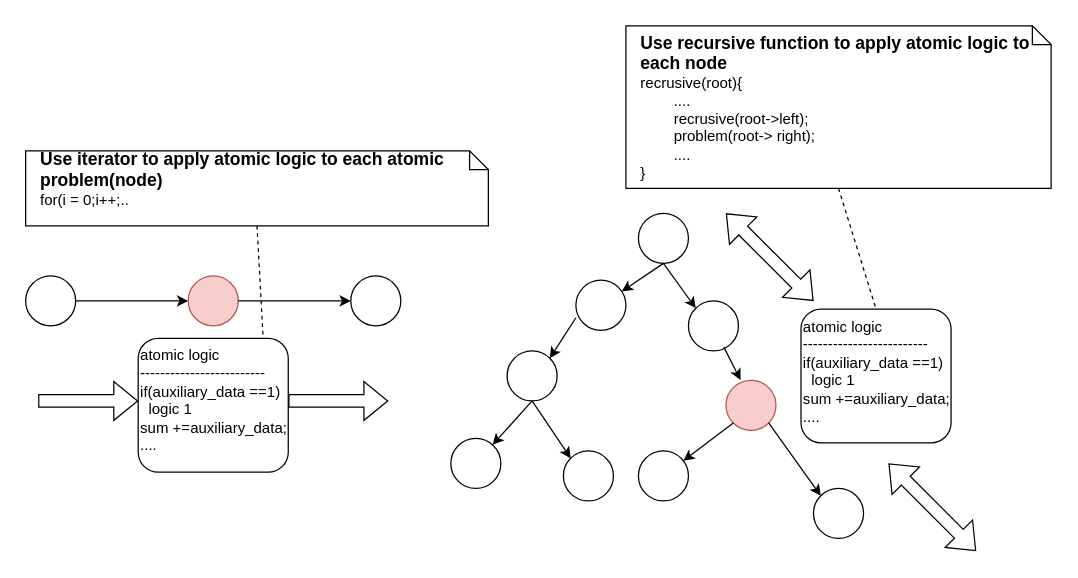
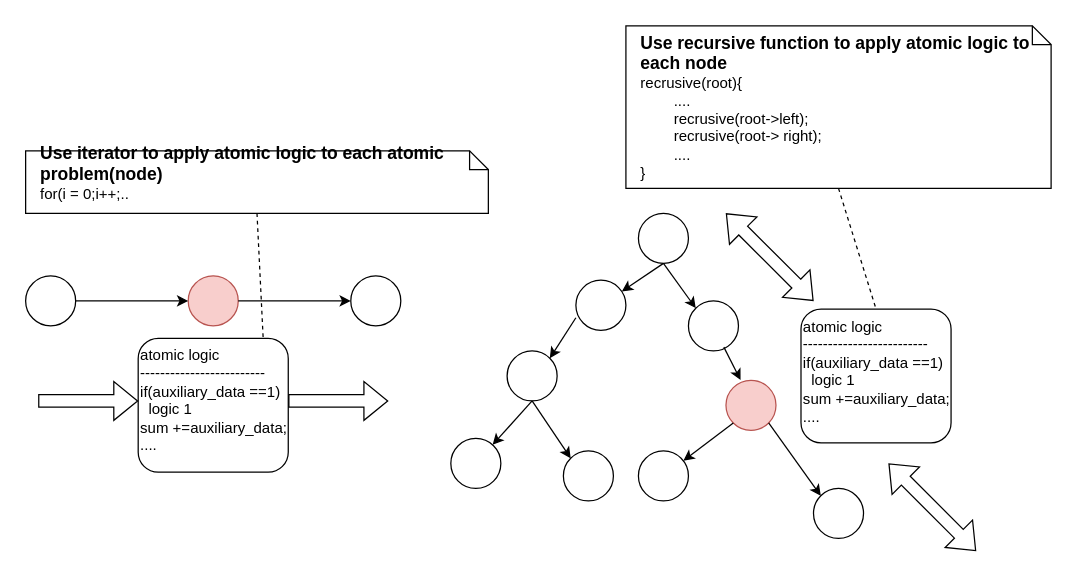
node "Use recursive function to apply atomic logic to each node recrusive(root){ .... recrusive(root->left); problem(root-> right); .... }": label "Use recursive function to apply atomic logic to each node recrusive(root){ .... recrusive(root->left); problem(root-> right); .... }" -> "Use recursive function to apply atomic logic to each node recrusive(root){ .... recrusive(root->left); recrusive(root-> right); .... }"
node "Use iterator to apply atomic logic to each atomic problem(node) for(i = 0;i++;..": size 463x75 -> 463x63
